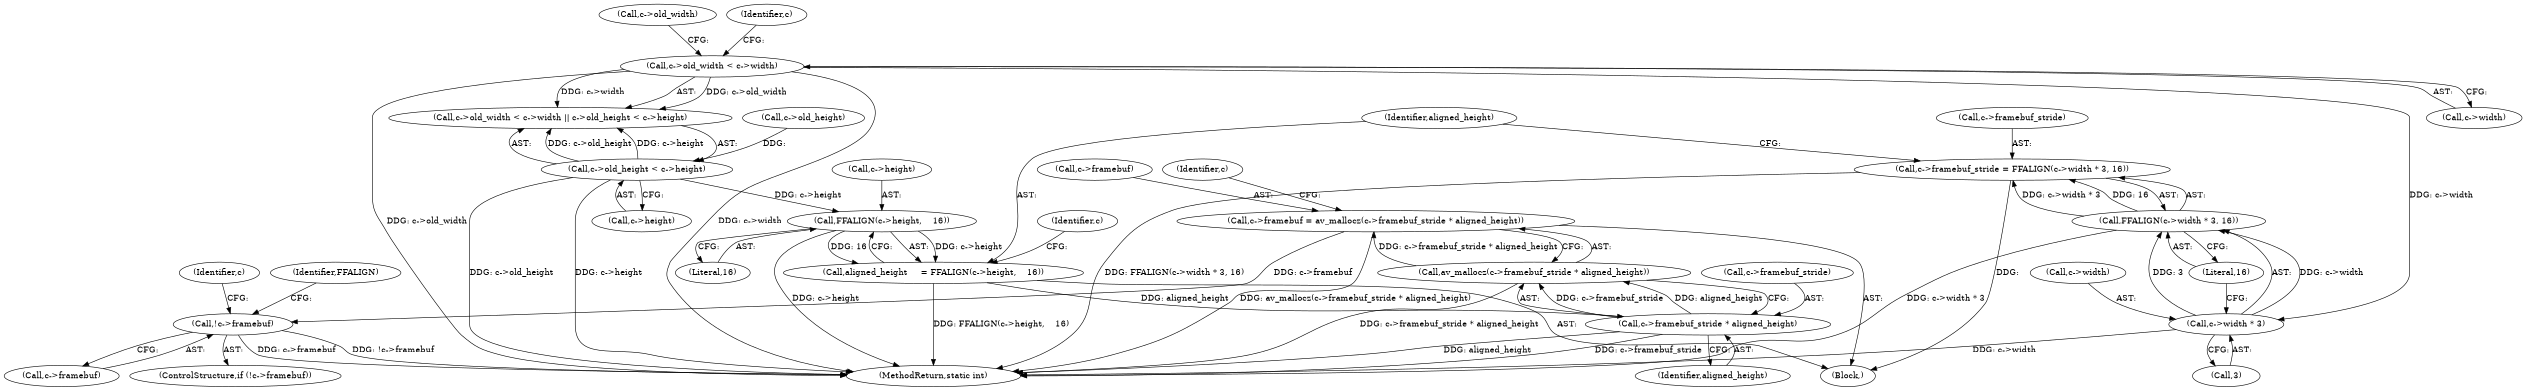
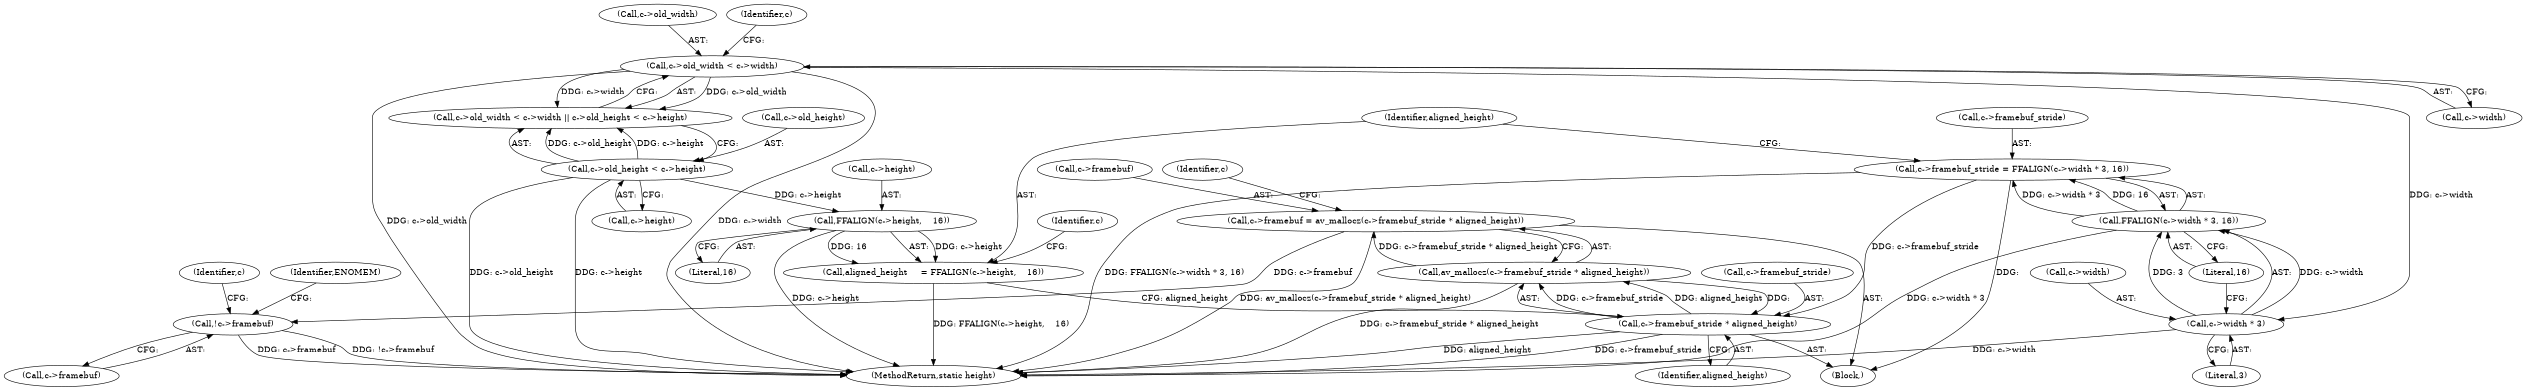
edge "(Call,c->old_width)" -> "(Call,c->old_width < c->width)": label "CFG: " -> "AST: "
edge "(Call,c->old_width < c->width || c->old_height < c->height)" -> "(Call,c->old_width < c->width)": added, label "CFG:"
edge "(Call,c->old_width < c->width || c->old_height < c->height)" -> "(Call,c->old_height < c->height)": label "AST: " -> "CFG: "
edge "(Call,c->old_height)" -> "(Call,c->old_height < c->height)": label "DDG: " -> "AST: "
edge "(Call,c->framebuf_stride = FFALIGN(c->width * 3, 16))" -> "(Call,c->framebuf_stride * aligned_height)": added, label "DDG: c->framebuf_stride"
edge "(Call,aligned_height     = FFALIGN(c->height,    16))" -> "(Call,FFALIGN(c->height,    16))": removed, label "CFG:"
node "(Identifier,FFALIGN)": label "(Identifier,FFALIGN)" -> "(Identifier,ENOMEM)"
edge "(Call,aligned_height     = FFALIGN(c->height,    16))" -> "(Block,)": now "(Call,c->framebuf_stride * aligned_height)" -> "(Block,)"
edge "(Call,aligned_height     = FFALIGN(c->height,    16))" -> "(Call,c->framebuf_stride * aligned_height)": label "DDG: aligned_height" -> "CFG: aligned_height"
edge "(Call,av_mallocz(c->framebuf_stride * aligned_height))" -> "(Call,c->framebuf_stride * aligned_height)": label "CFG: " -> "DDG: "
node "(ControlStructure,if (!c->framebuf))": removed
node "(MethodReturn,static int)": label "(MethodReturn,static int)" -> "(MethodReturn,static height)"
node "(Call,3)": label "(Call,3)" -> "(Literal,3)"
